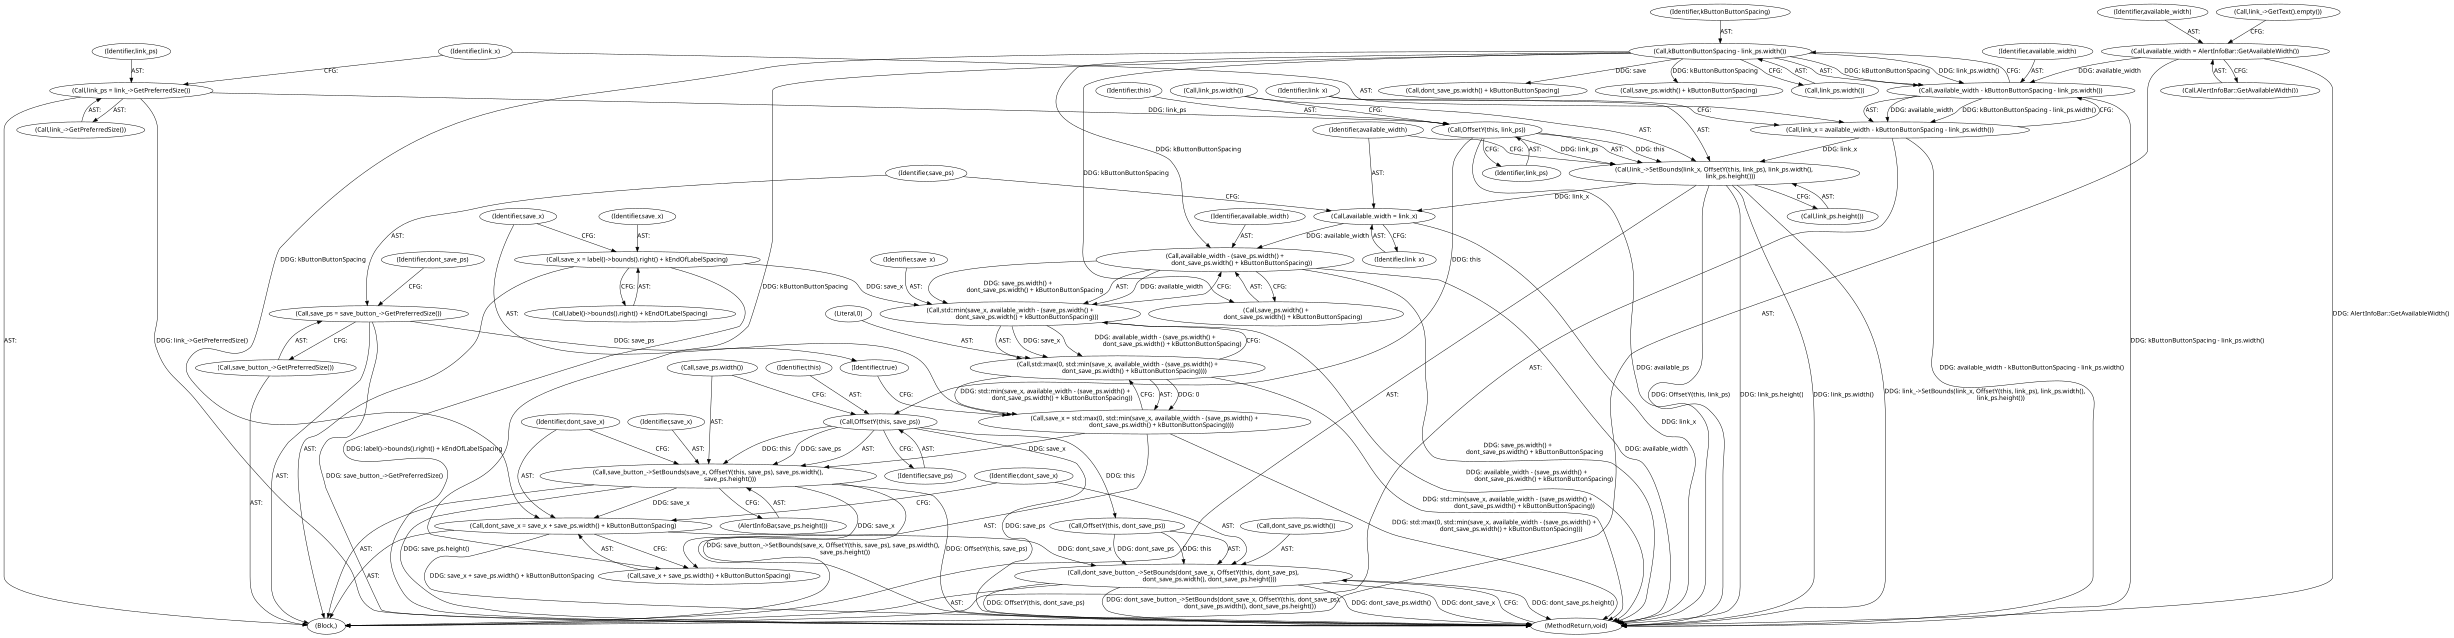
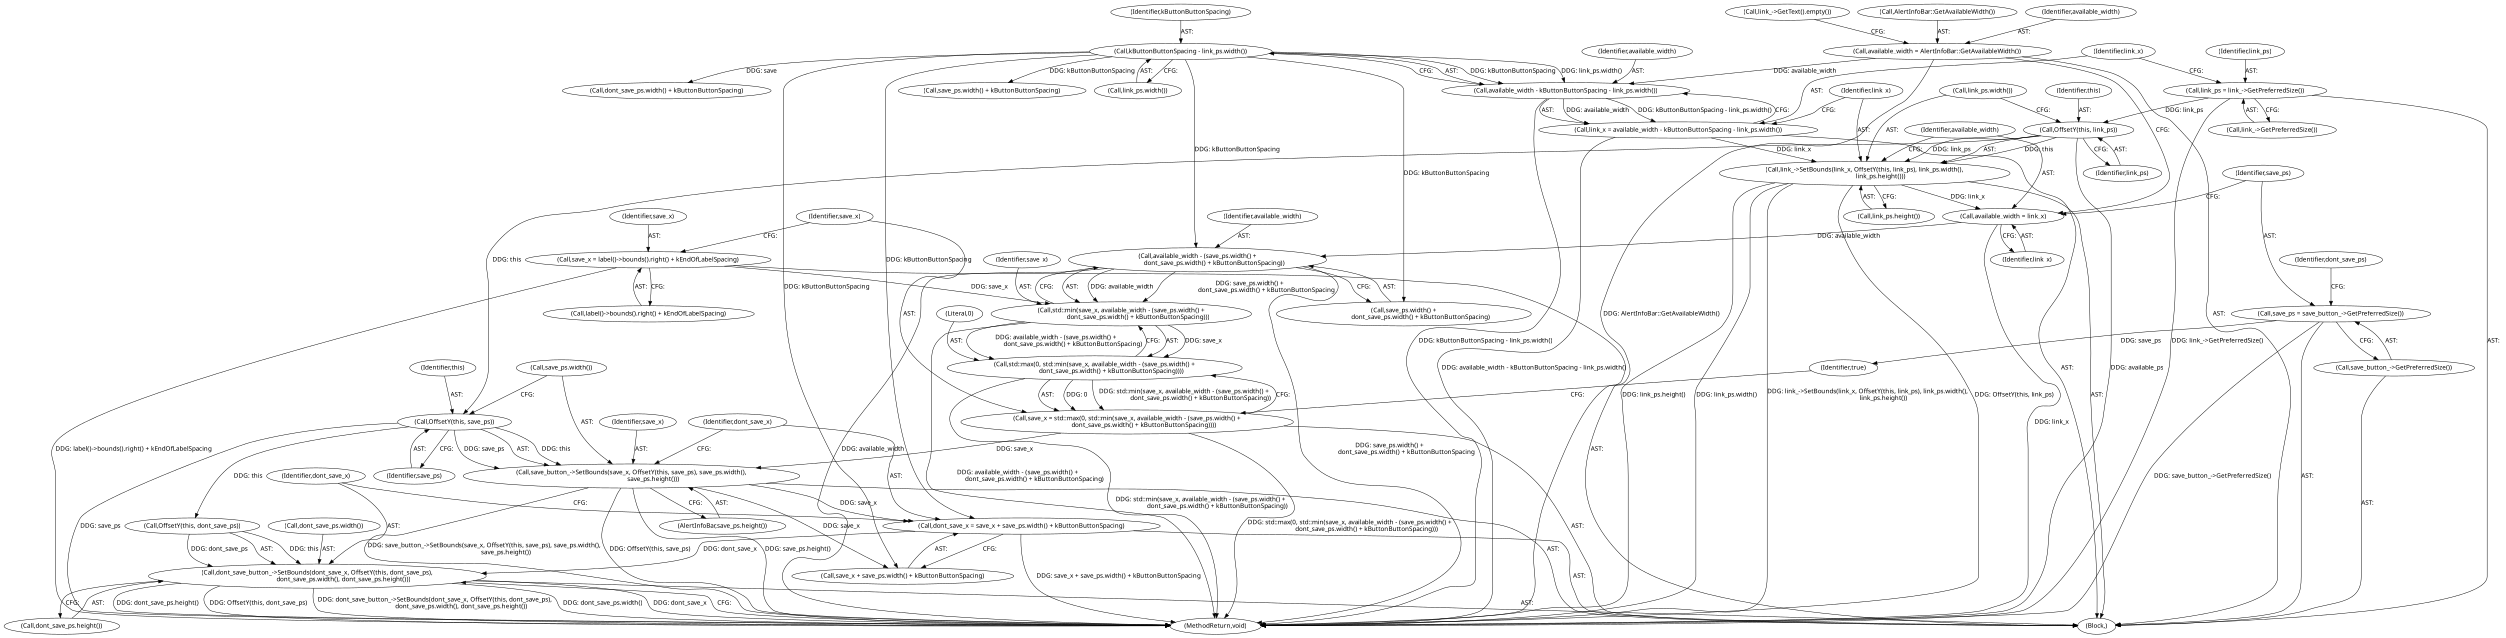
edge "(Call,available_width = AlertInfoBar::GetAvailableWidth())" -> "(Call,AlertInfoBar::GetAvailableWidth())": now "(Call,available_width = AlertInfoBar::GetAvailableWidth())" -> "(Call,available_width = link_x)"
edge "(Call,link_ps = link_->GetPreferredSize())" -> "(Call,link_->GetPreferredSize())": label "AST: " -> "CFG: "
node "(Call,dont_save_ps.height())": added
